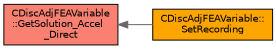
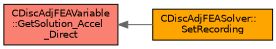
node "CDiscAdjFEAVariable:: SetRecording": label "CDiscAdjFEAVariable:: SetRecording" -> "CDiscAdjFEASolver:: SetRecording"
